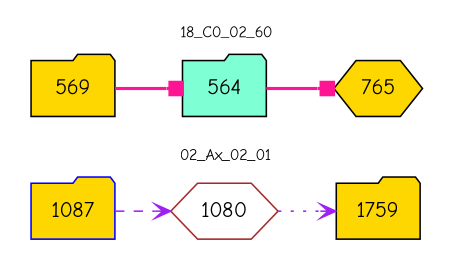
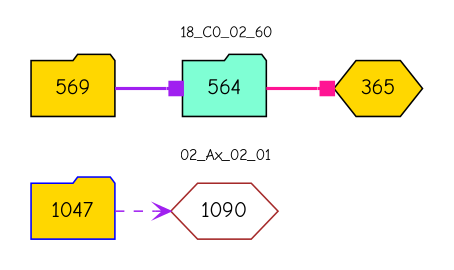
edge "569" -> "564": color deeppink -> purple
node "765": label "765" -> "365"
node "1087": label "1087" -> "1047"
node "1080": label "1080" -> "1090"
node "1759": removed
